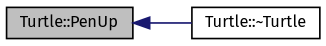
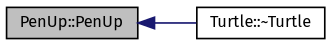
node "Turtle::PenUp": label "Turtle::PenUp" -> "PenUp::PenUp"
